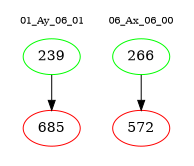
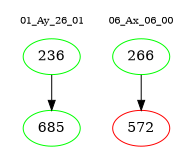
cluster "01_Ay_06_01": label "01_Ay_06_01" -> "01_Ay_26_01"
node "239": label "239" -> "236"
node "685": color red -> green
